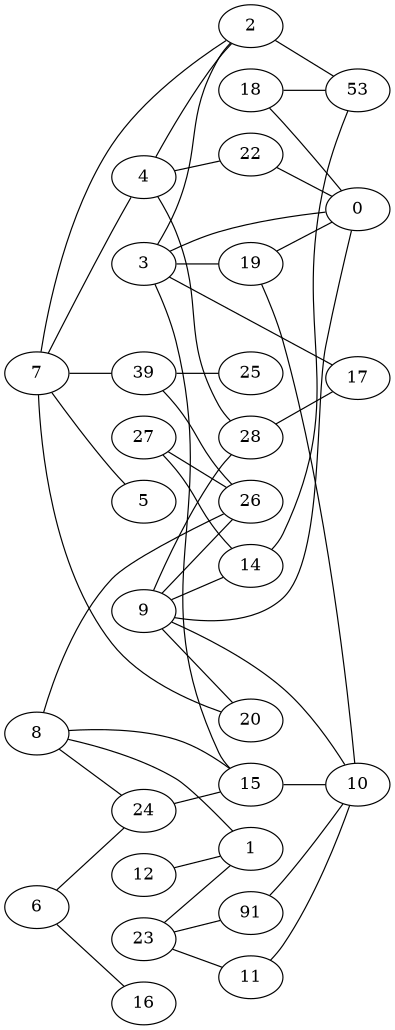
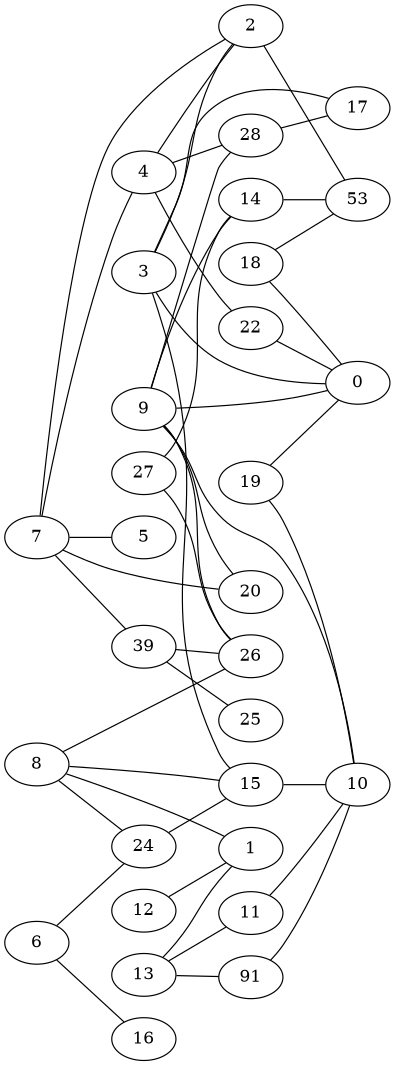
edge "3" -- "19": removed
node "23": label "23" -> "13"
